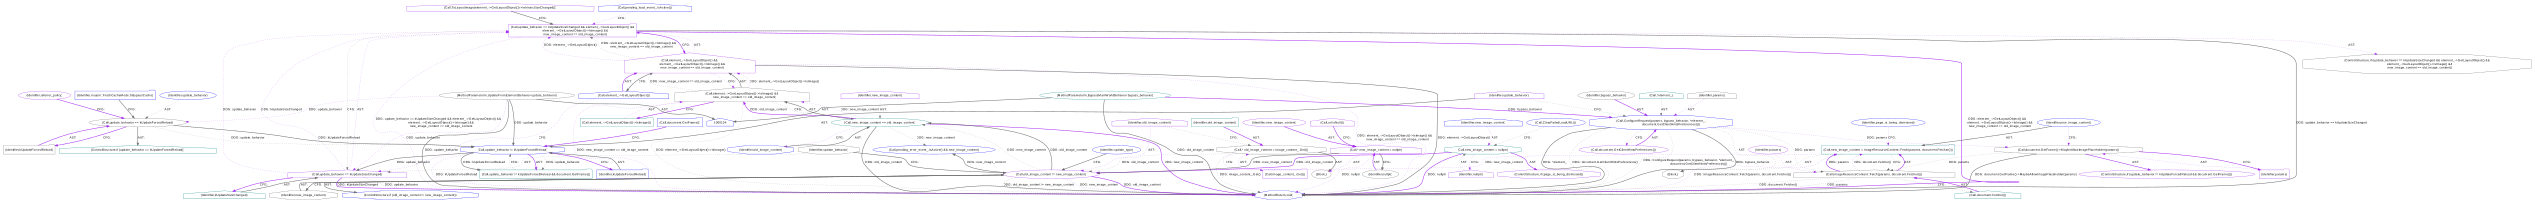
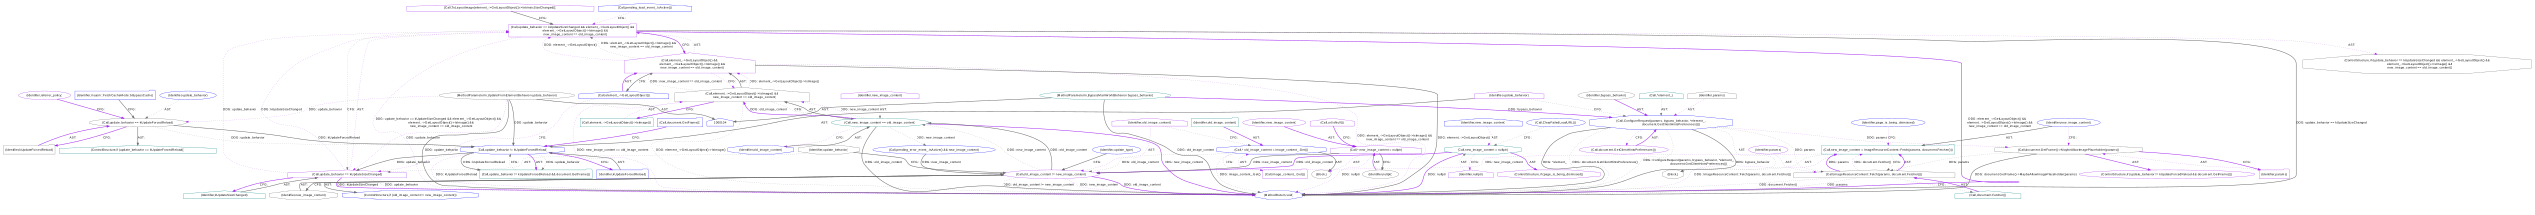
node "(Call,* old_image_content = image_content_.Get())": color gray40 -> blue
edge "(Call,old_image_content != new_image_content)" -> "(Call,pending_error_event_.IsActive() && new_image_content)": reversed
